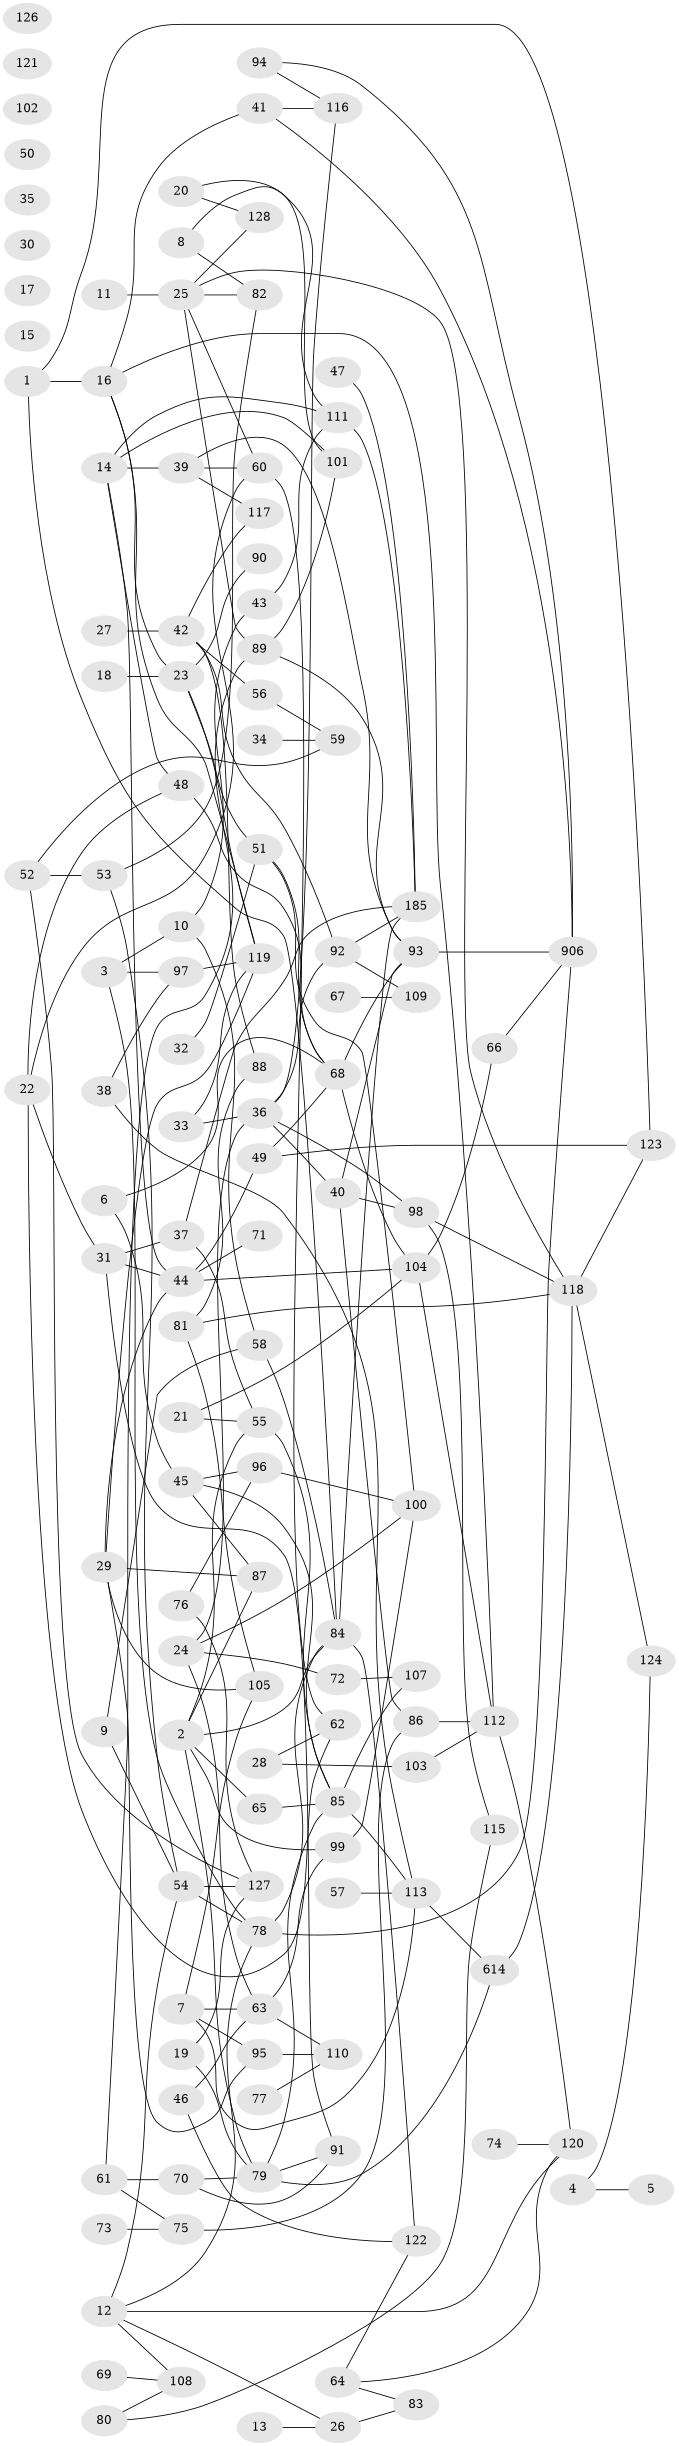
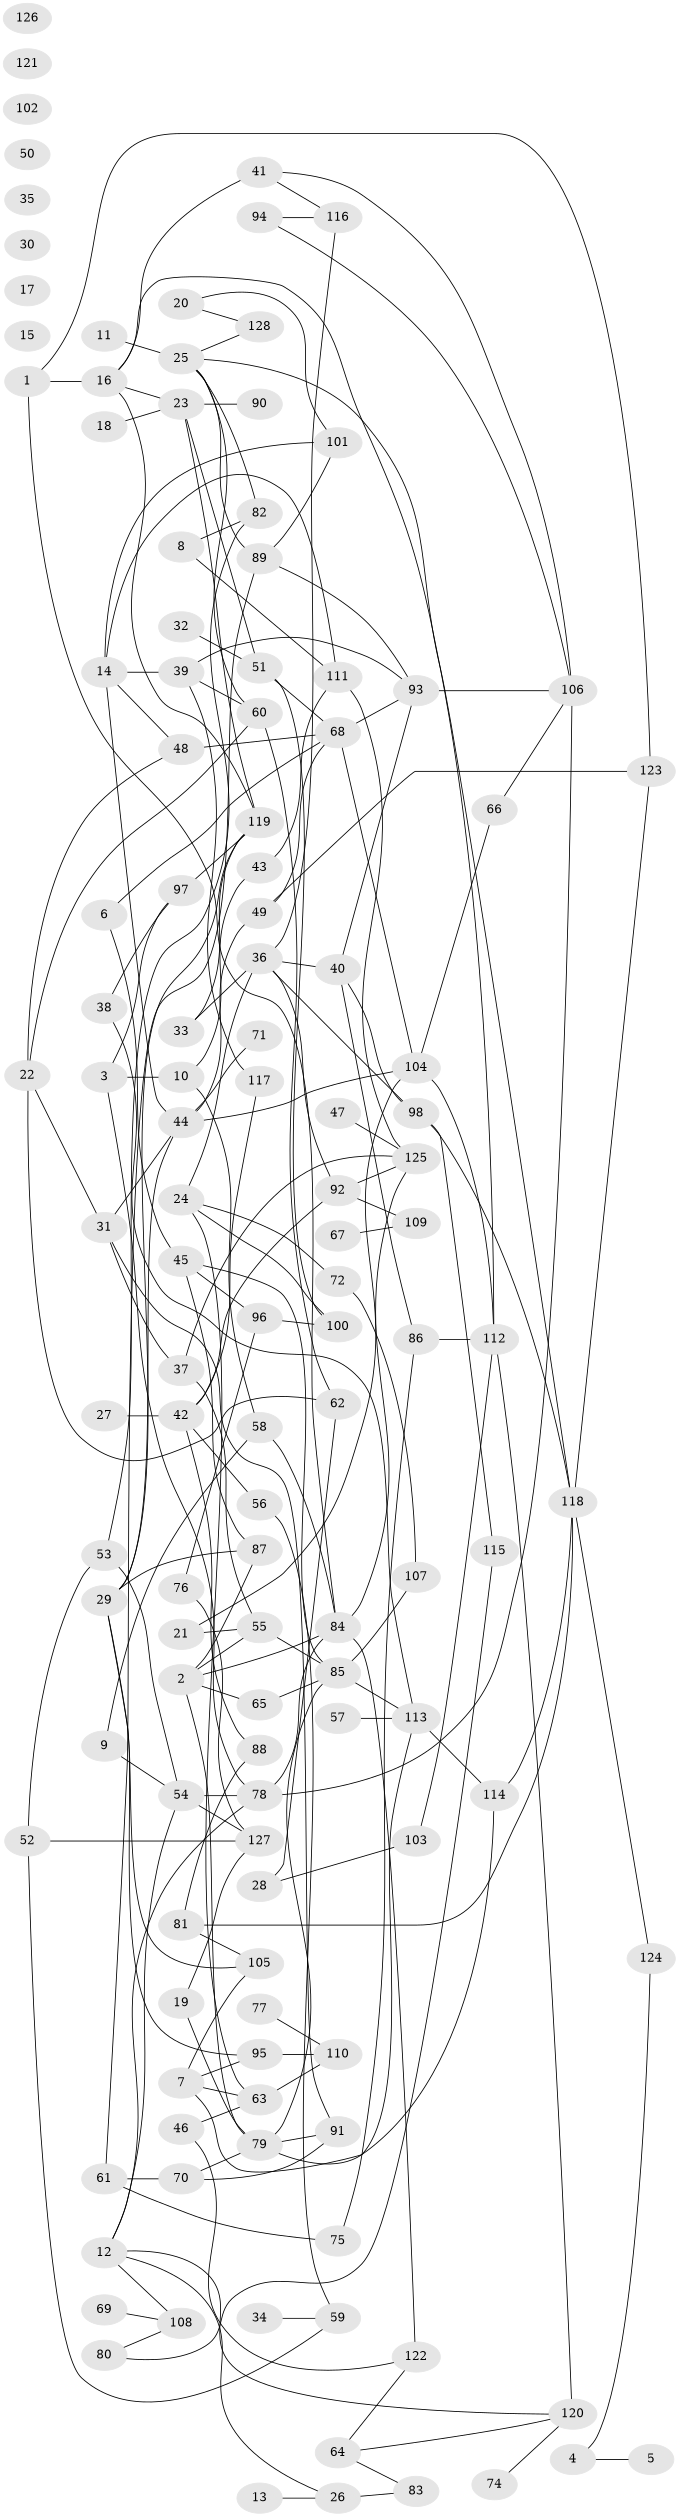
node "185": label "185" -> "125"
node "906": label "906" -> "106"
node "99": removed
node "614": label "614" -> "114"
node "73": removed
